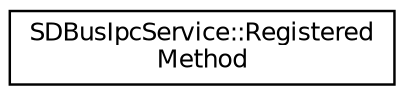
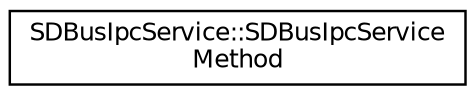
node "SDBusIpcService::Registered Method": label "SDBusIpcService::Registered Method" -> "SDBusIpcService::SDBusIpcService Method"
